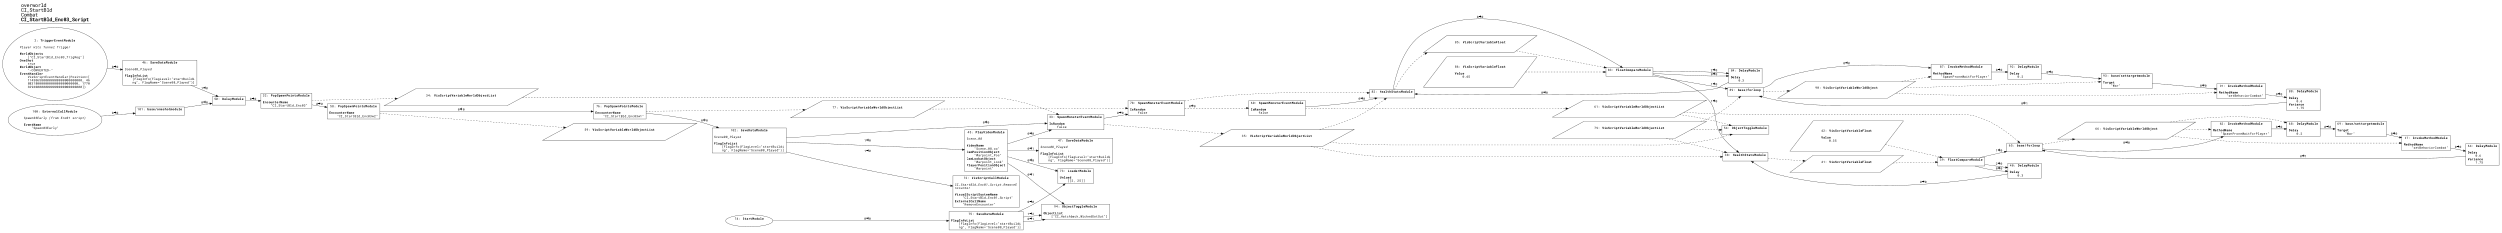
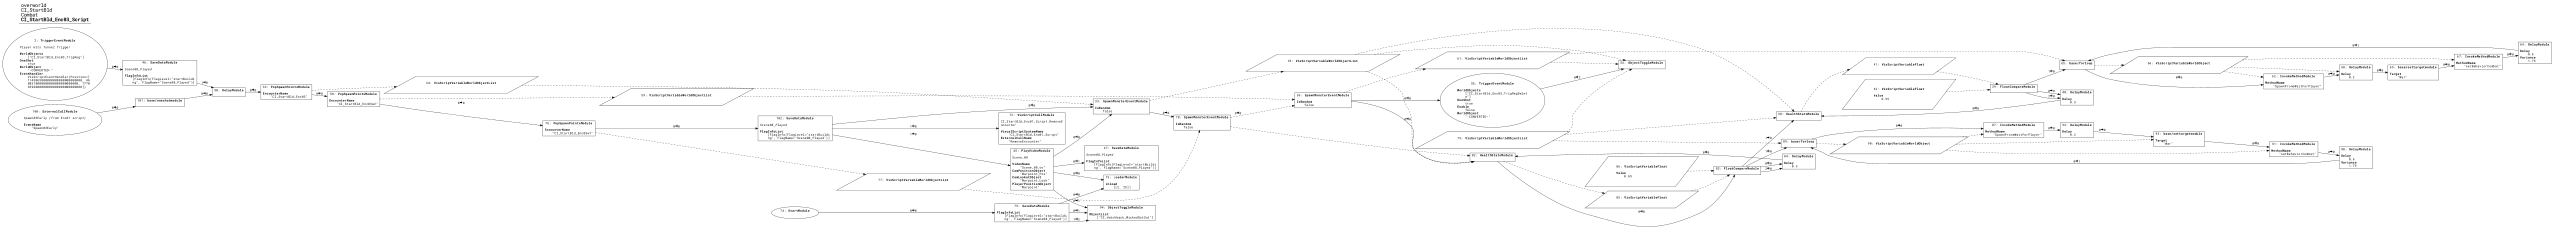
edge "59:" -> "60:": added
node "55:": added
